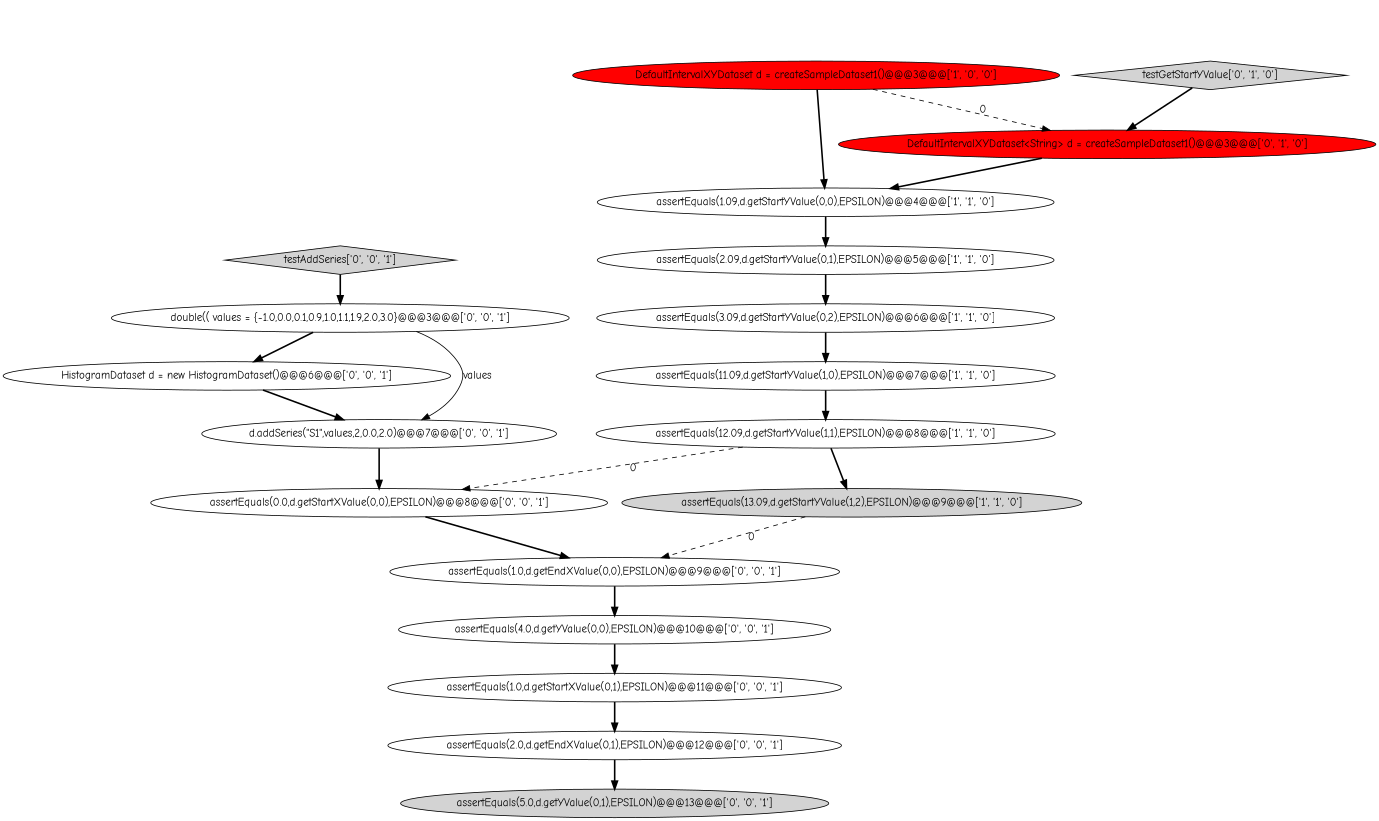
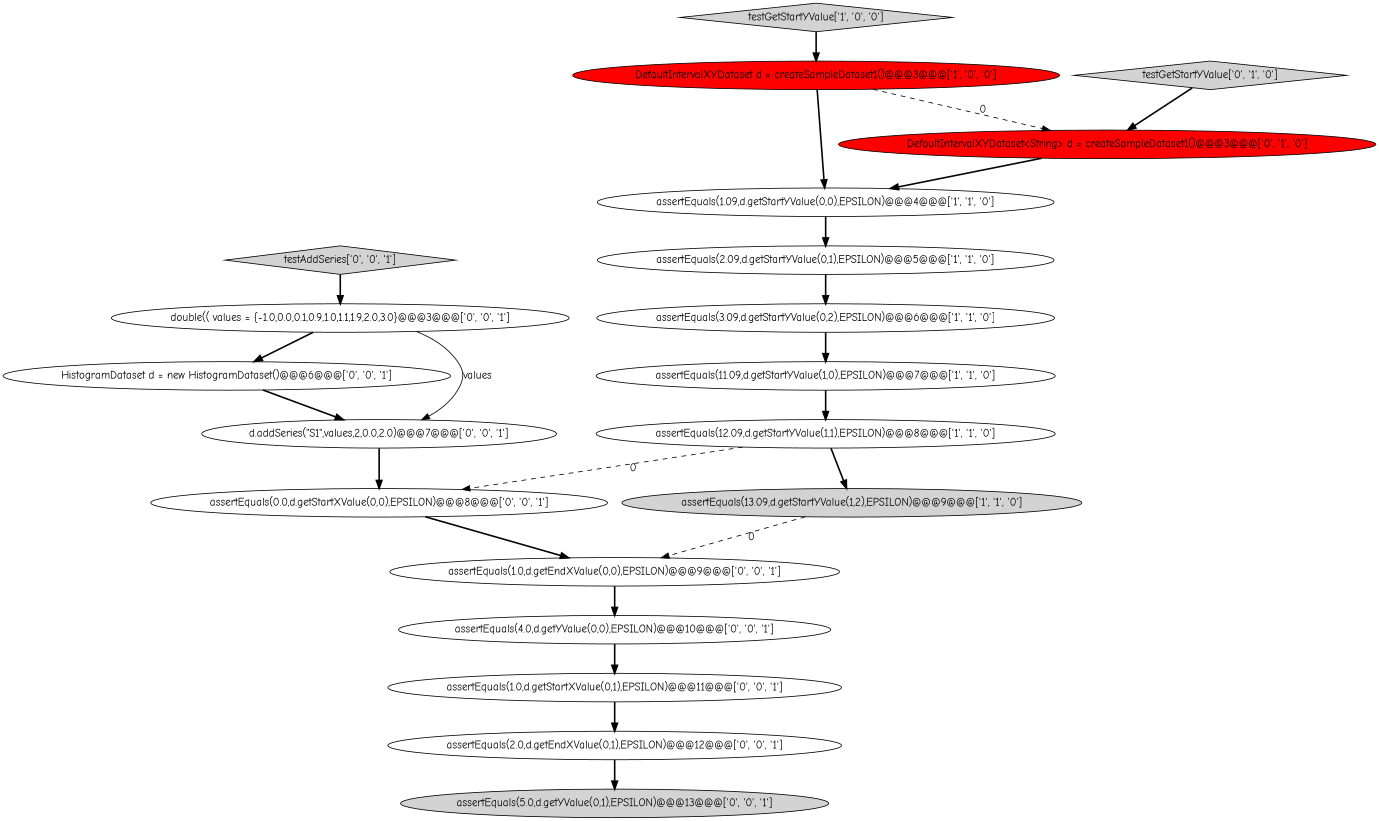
node "testGetStartYValue['1', '0', '0']": added
